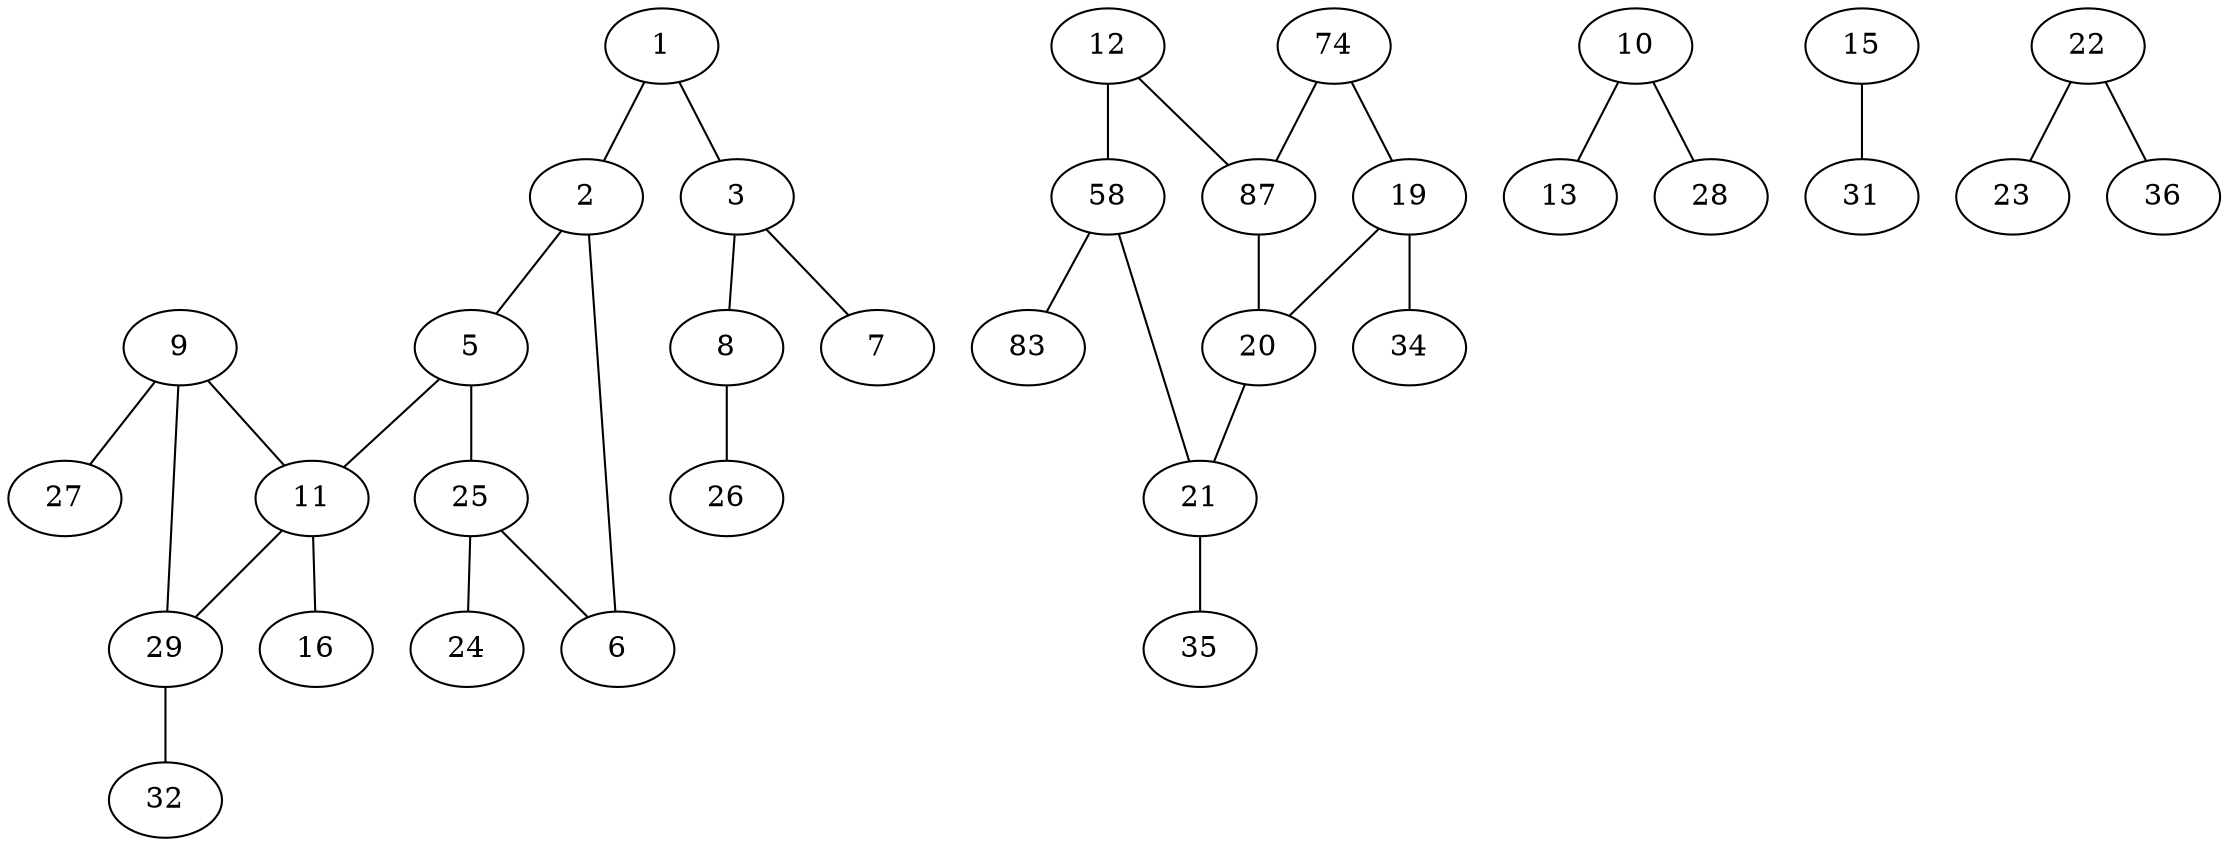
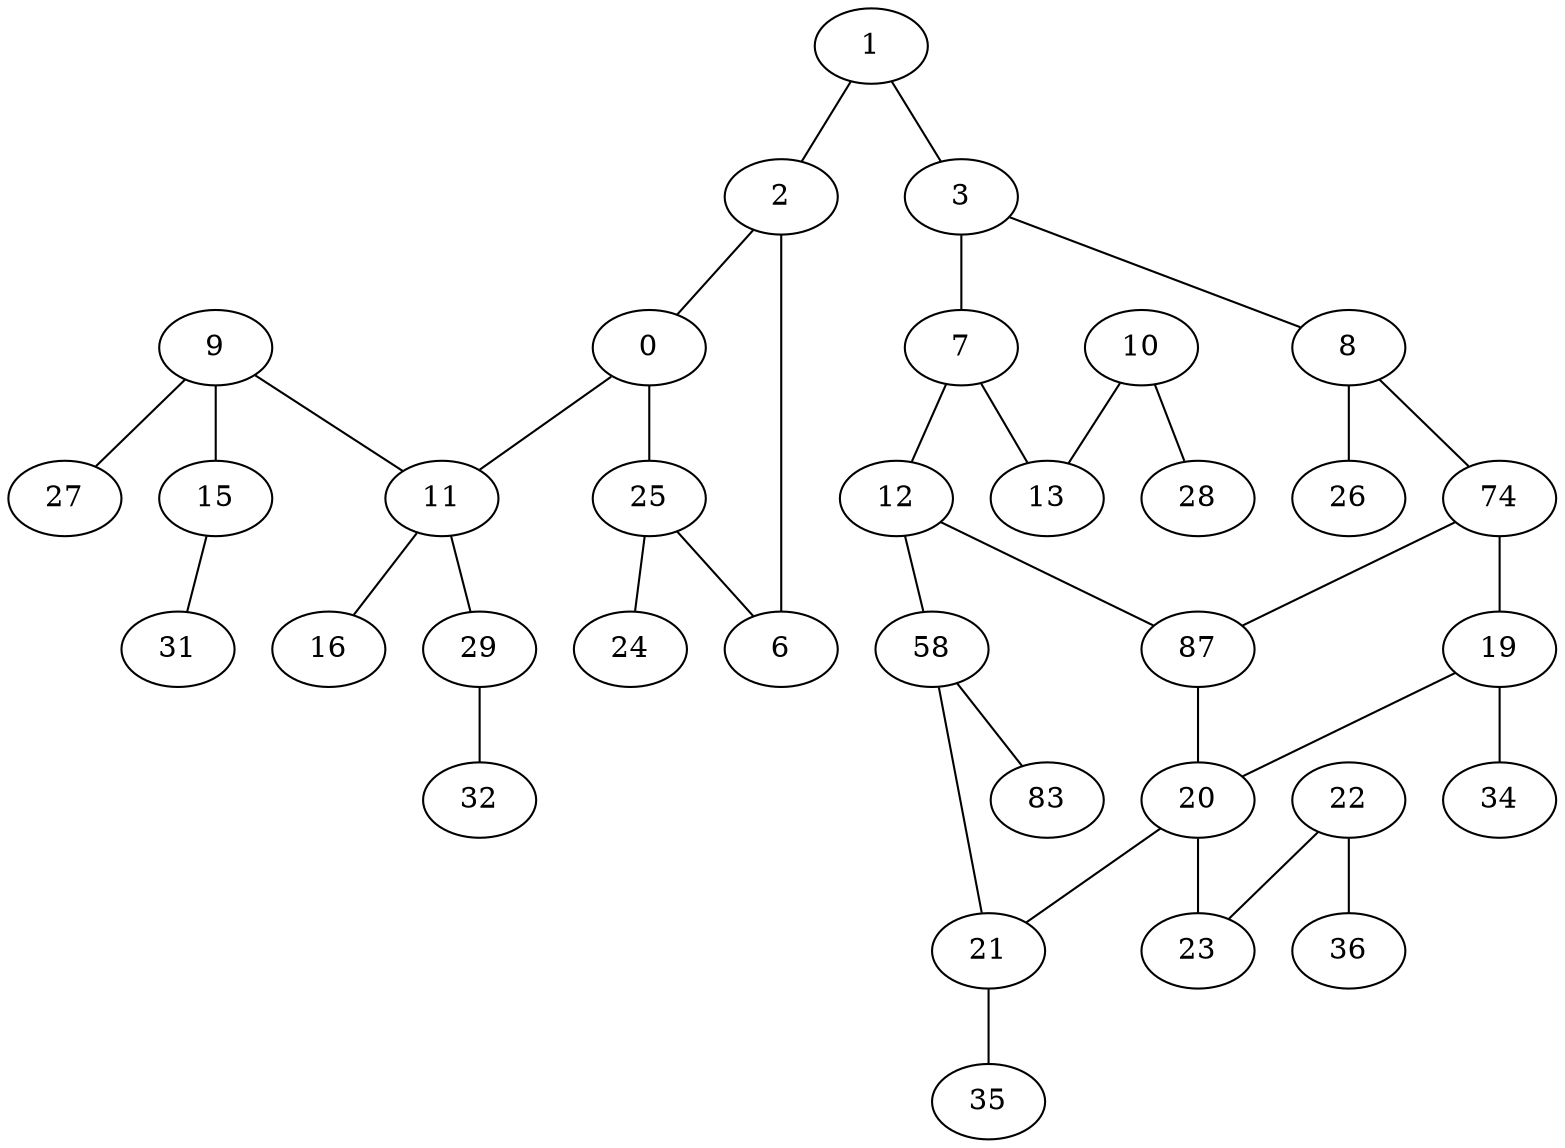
node "5": label "5" -> "0"
edge "7" -- "12": added
edge "7" -- "13": added
edge "8" -- "74": added
edge "9" -- "29": now "9" -- "15"
edge "20" -- "23": added
